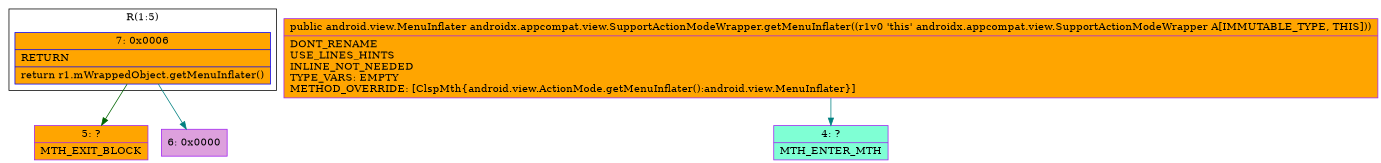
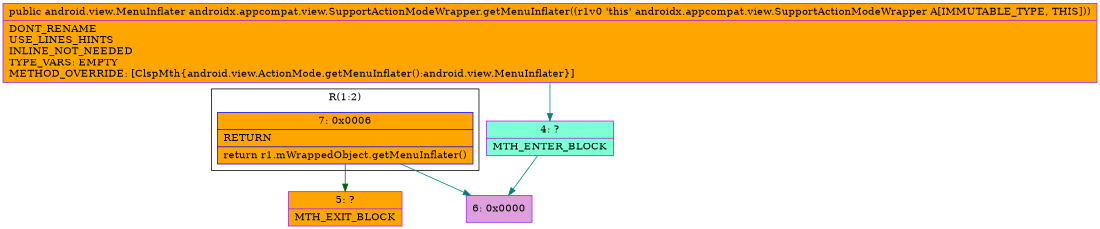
cluster "R(1:5)": label "R(1:5)" -> "R(1:2)"
node "4: ?": text "MTH_ENTER_MTH" -> "MTH_ENTER_BLOCK"
edge "4: ?" -> "6: 0x0000": added
